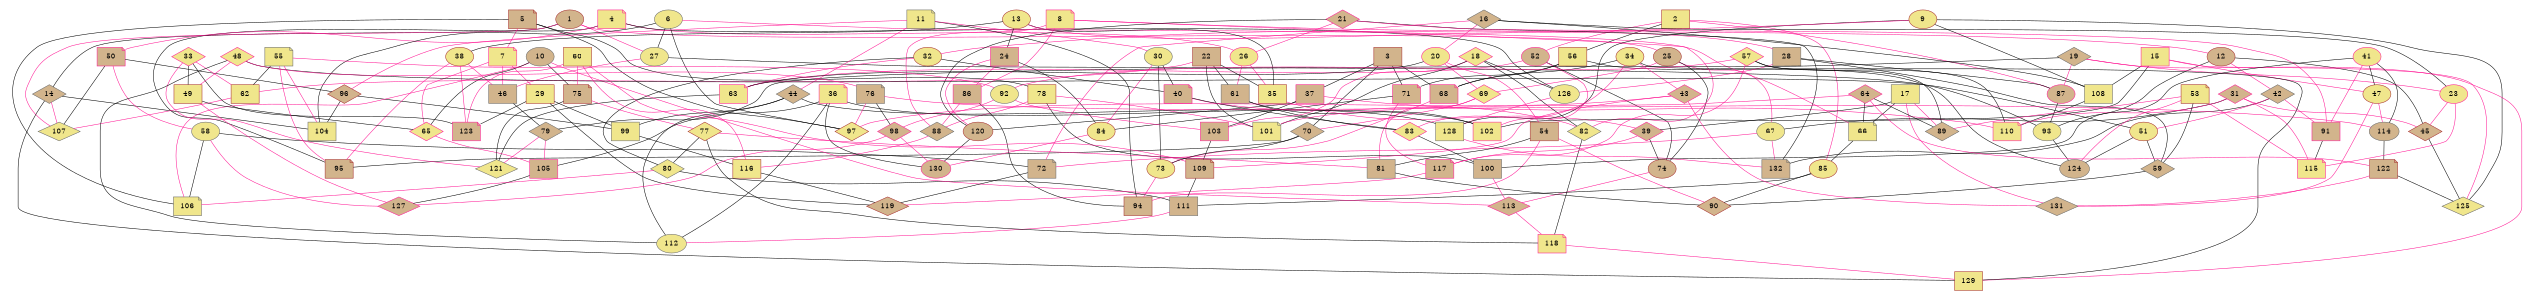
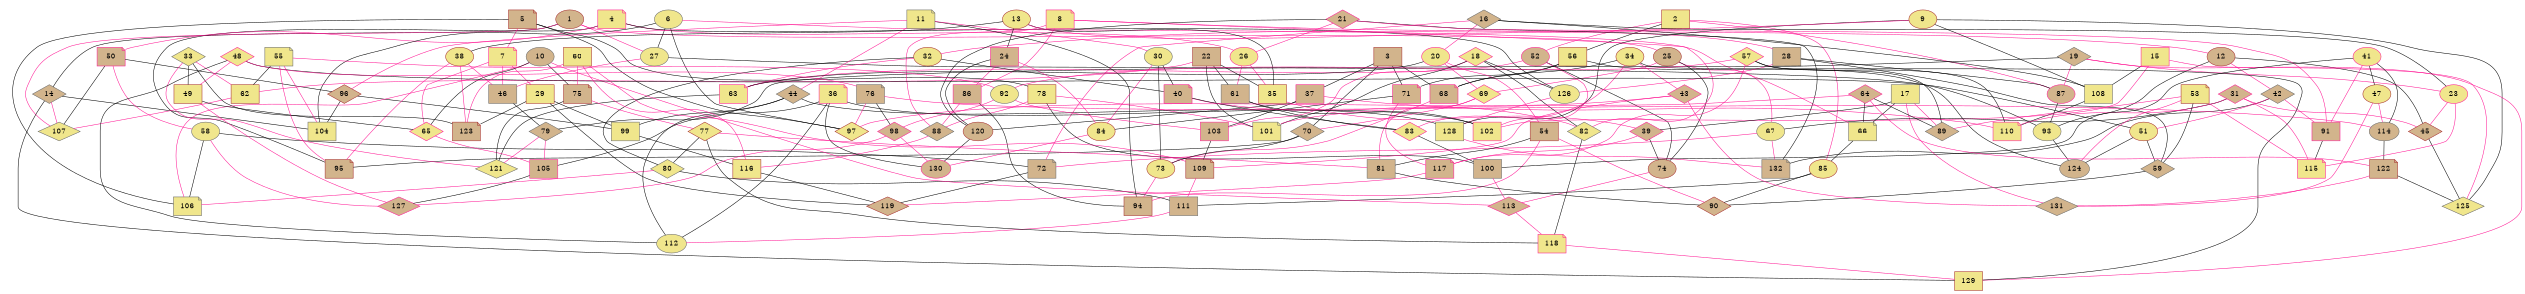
node "33": color deeppink -> gray40
edge "15" -- "47": removed
edge "24" -- "120": color deeppink -> black
edge "24" -- "84": color black -> deeppink
edge "15" -- "102": color black -> deeppink
node "123": color deeppink -> brown
edge "109" -- "111": color black -> deeppink
